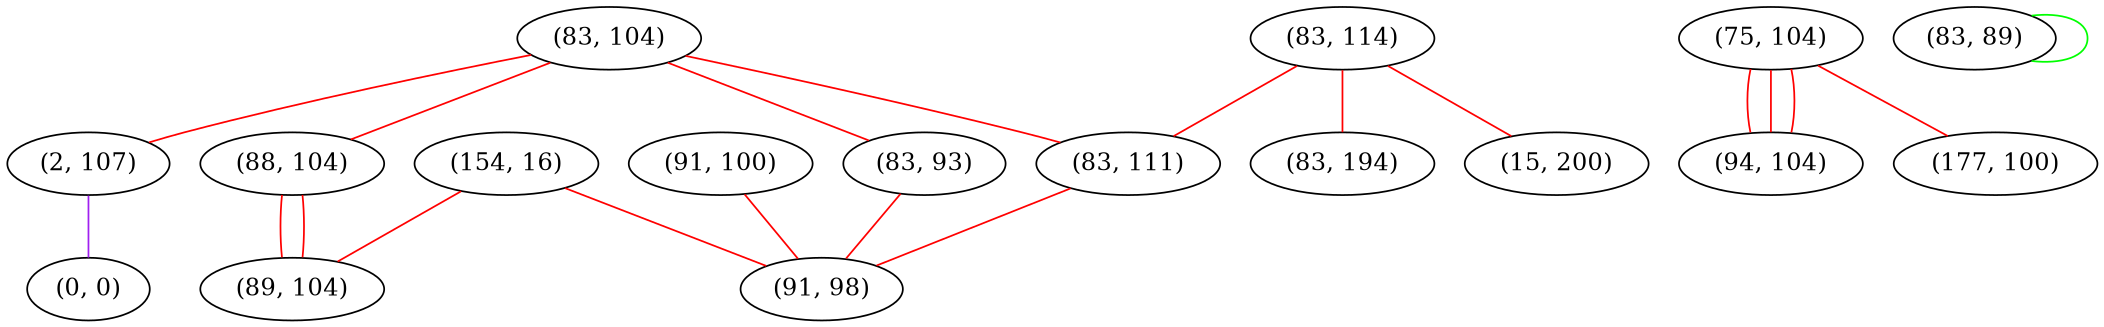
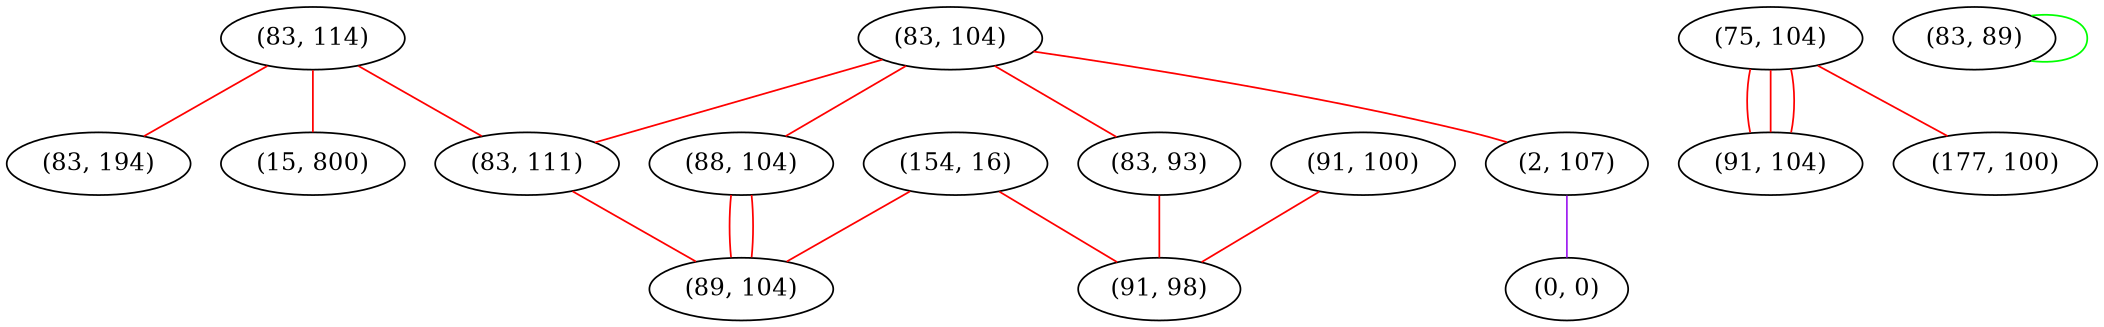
node "(15, 200)": label "(15, 200)" -> "(15, 800)"
node "(94, 104)": label "(94, 104)" -> "(91, 104)"
edge "(83, 111)" -- "(91, 98)": now "(83, 111)" -- "(89, 104)"
